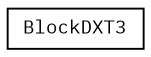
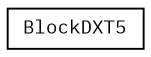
node "BlockDXT3": label "BlockDXT3" -> "BlockDXT5"
